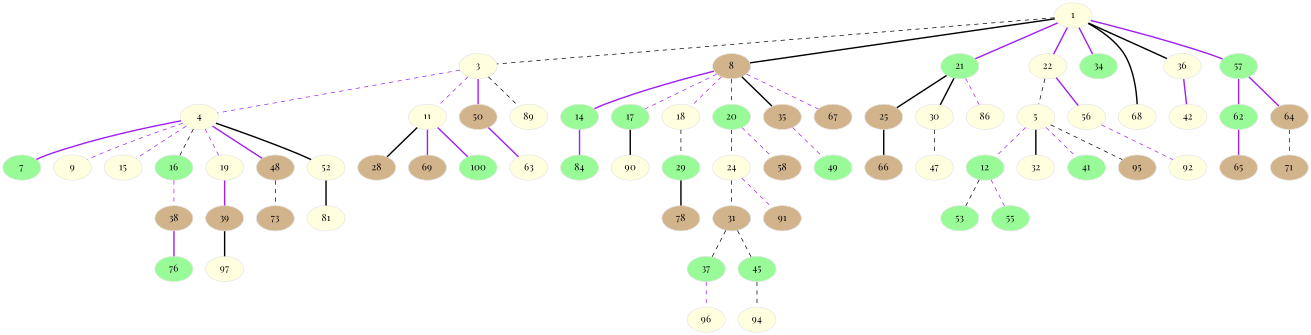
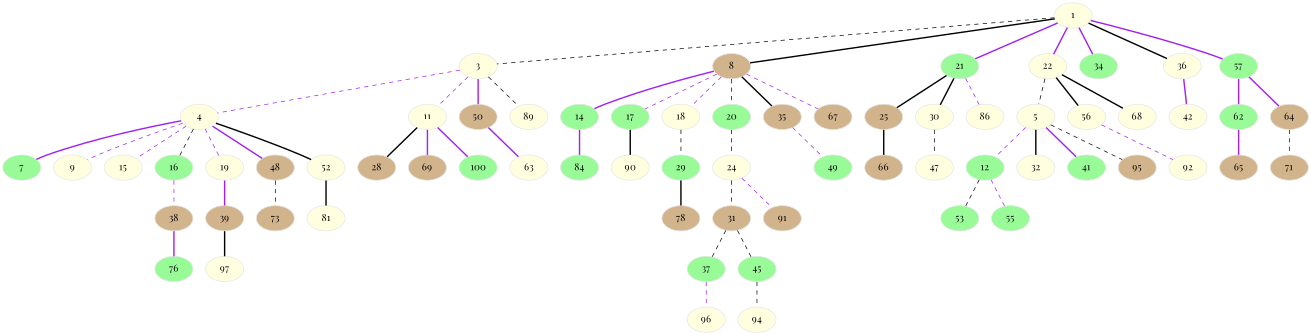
edge "1" -- "68": now "22" -- "68"
edge "22" -- "56": color purple -> black
edge "5" -- "41": style dashed -> bold
node "58": removed
